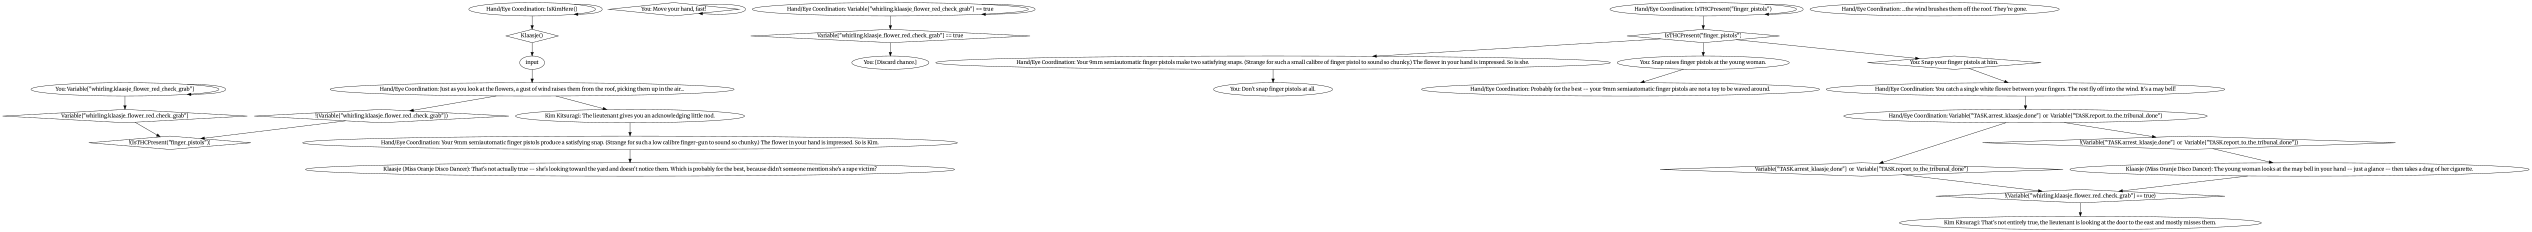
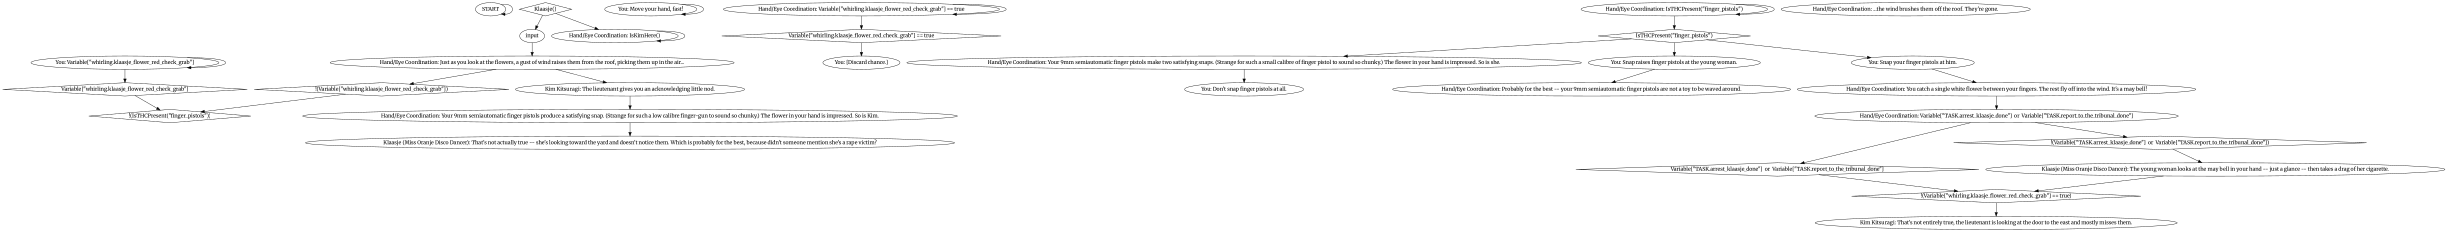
node "START": added
node "You: Move your hand, fast!": shape diamond -> ellipse
edge "Hand/Eye Coordination: IsKimHere()" -> "Klaasje()": reversed
node "You: Snap your finger pistols at him.": shape diamond -> ellipse
